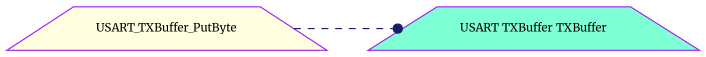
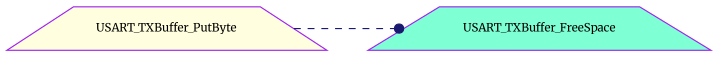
node "USART_TXBuffer_TXBuffer": label "USART_TXBuffer_TXBuffer" -> "USART_TXBuffer_FreeSpace"
